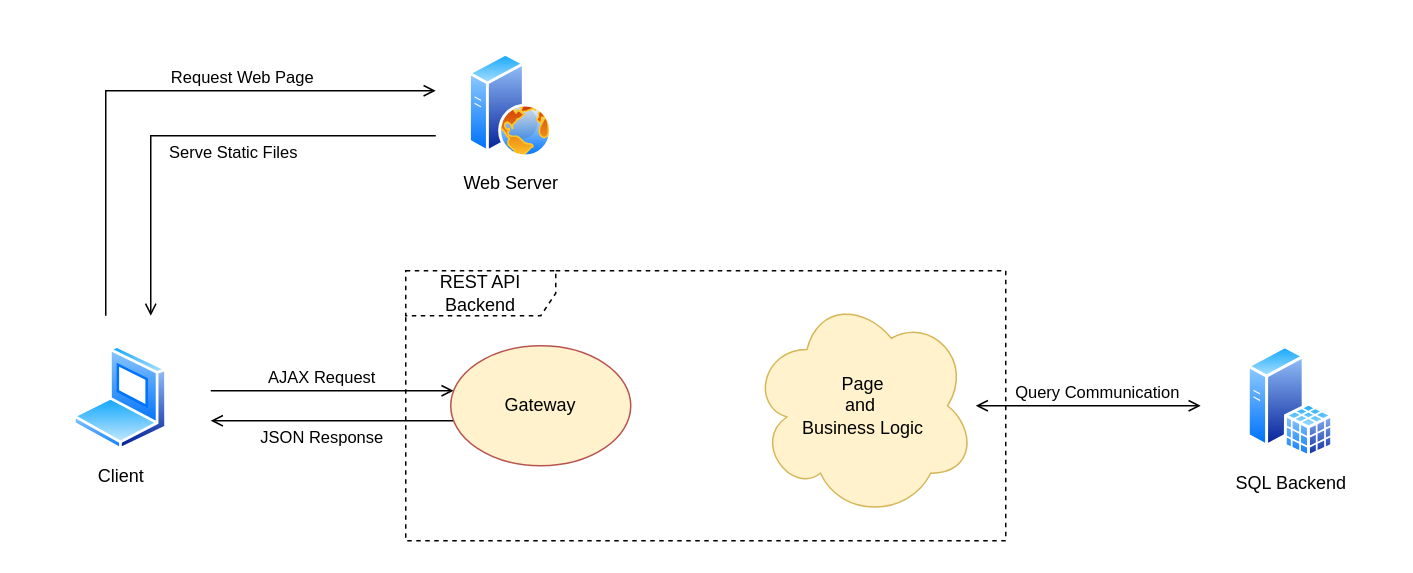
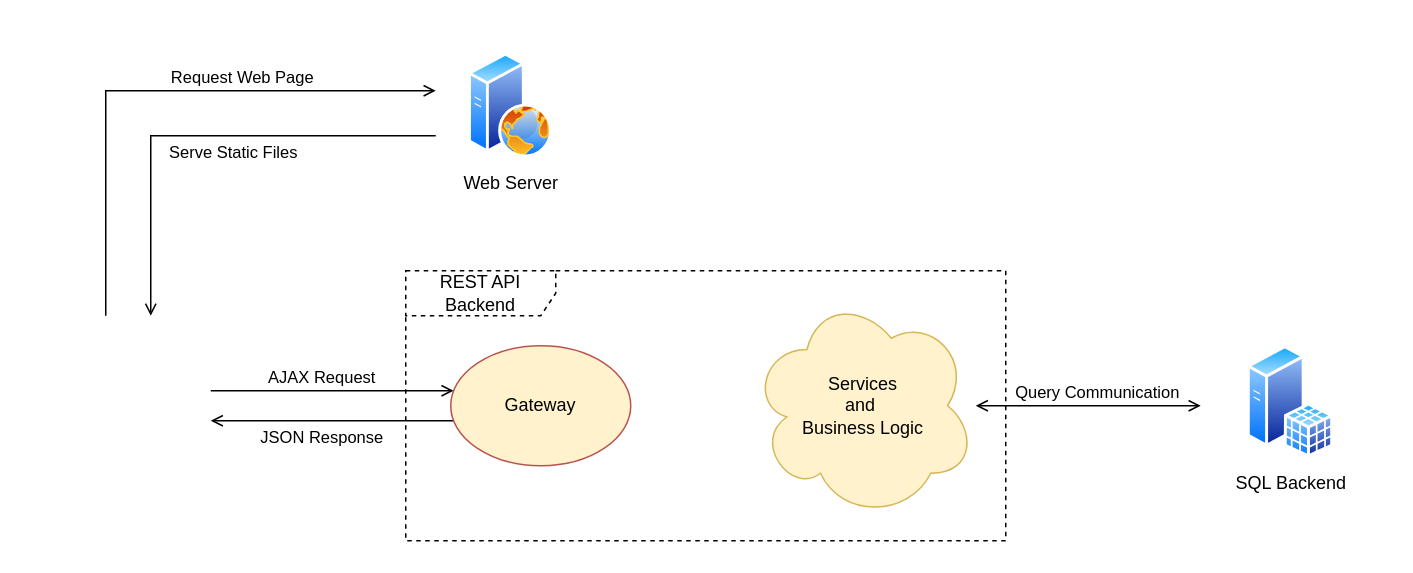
node "Client": removed
node "Page and Business Logic": label "Page and Business Logic" -> "Services and Business Logic"
